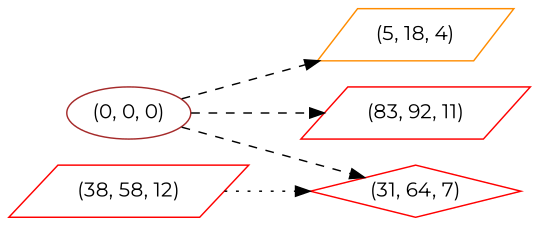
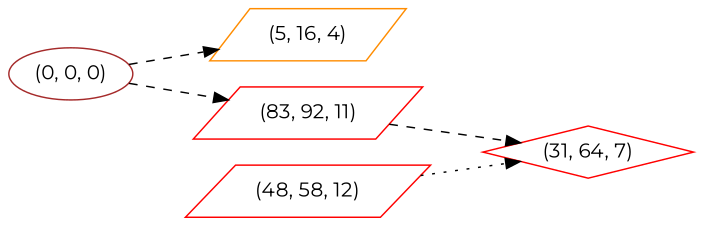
node "(5, 18, 4)": label "(5, 18, 4)" -> "(5, 16, 4)"
edge "(0, 0, 0)" -> "(31, 64, 7)": now "(83, 92, 11)" -> "(31, 64, 7)"
node "(38, 58, 12)": label "(38, 58, 12)" -> "(48, 58, 12)"
